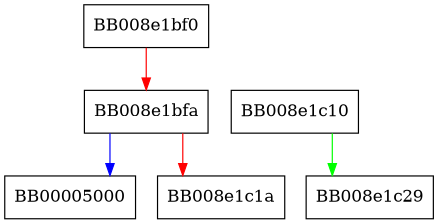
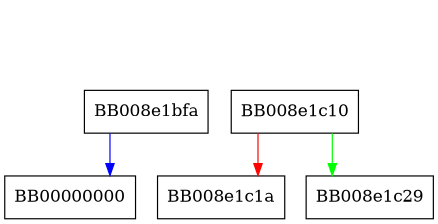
node "BB008e1bf0": removed
edge "BB008e1bfa" -> "BB008e1c1a": now "BB008e1c10" -> "BB008e1c1a"
node "BB00005000": label "BB00005000" -> "BB00000000"
